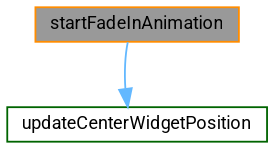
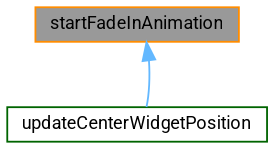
edge "startFadeInAnimation" -> "updateCenterWidgetPosition": reversed
